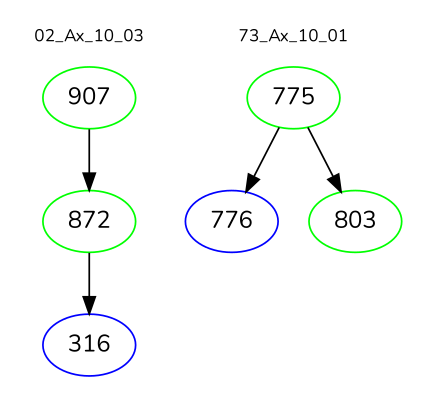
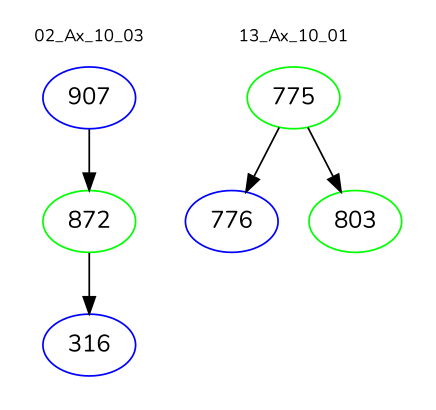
cluster "73_Ax_10_01": label "73_Ax_10_01" -> "13_Ax_10_01"
node "907": color green -> blue
